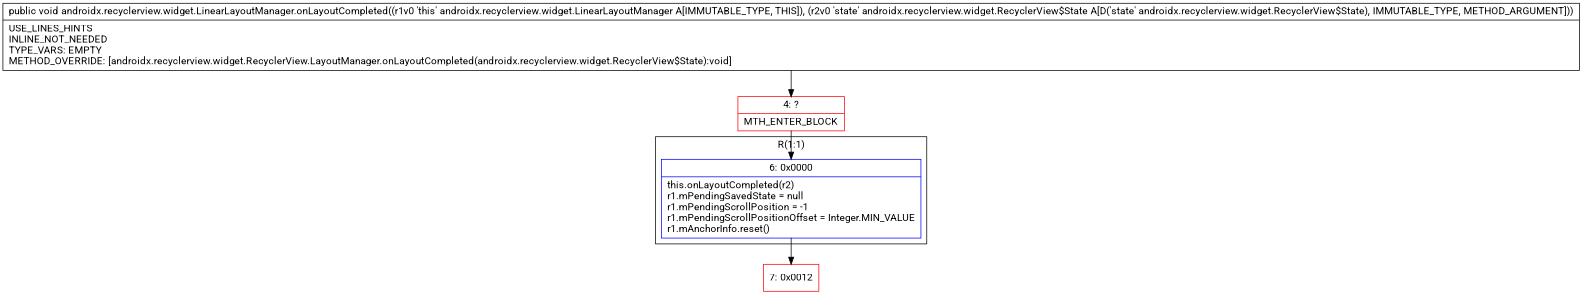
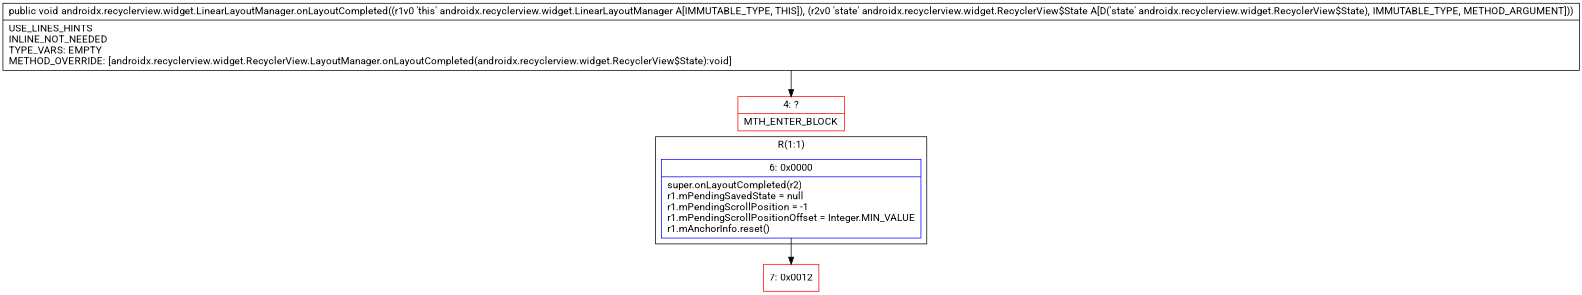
edge "4: ?" -> "6: 0x0000": removed
node "6: 0x0000": text "this.onLayoutCompleted(r2)" -> "super.onLayoutCompleted(r2)"
